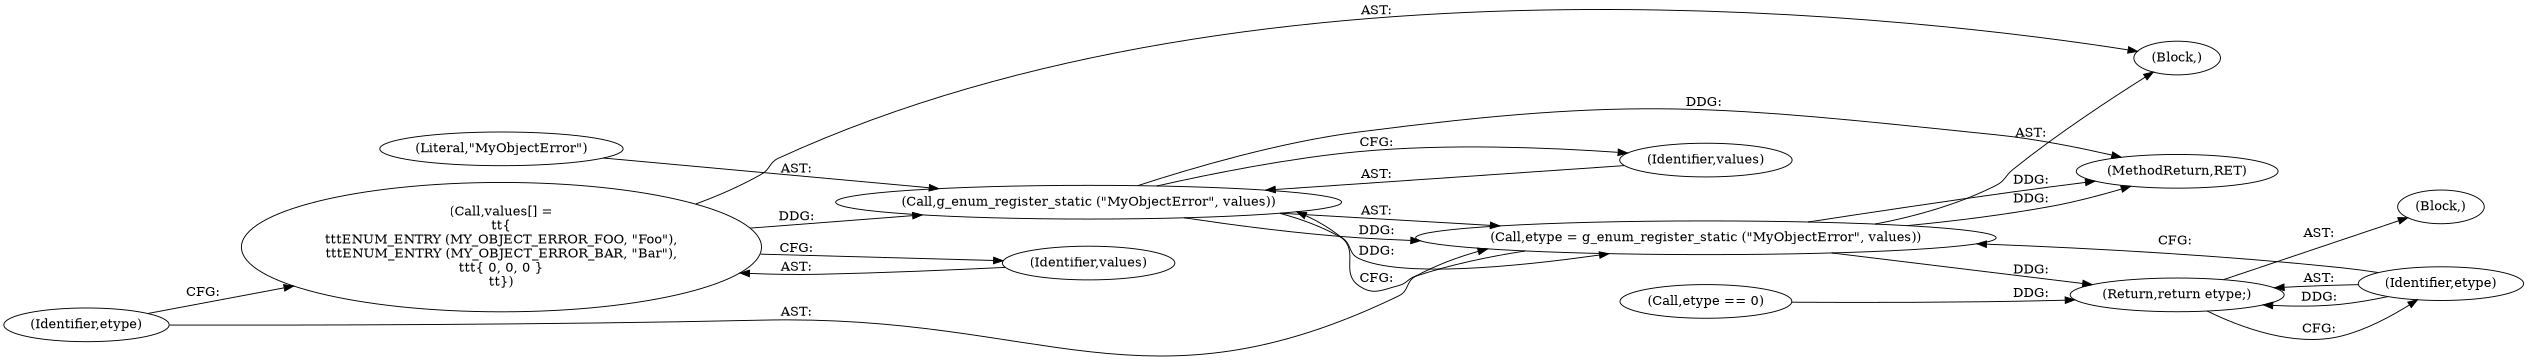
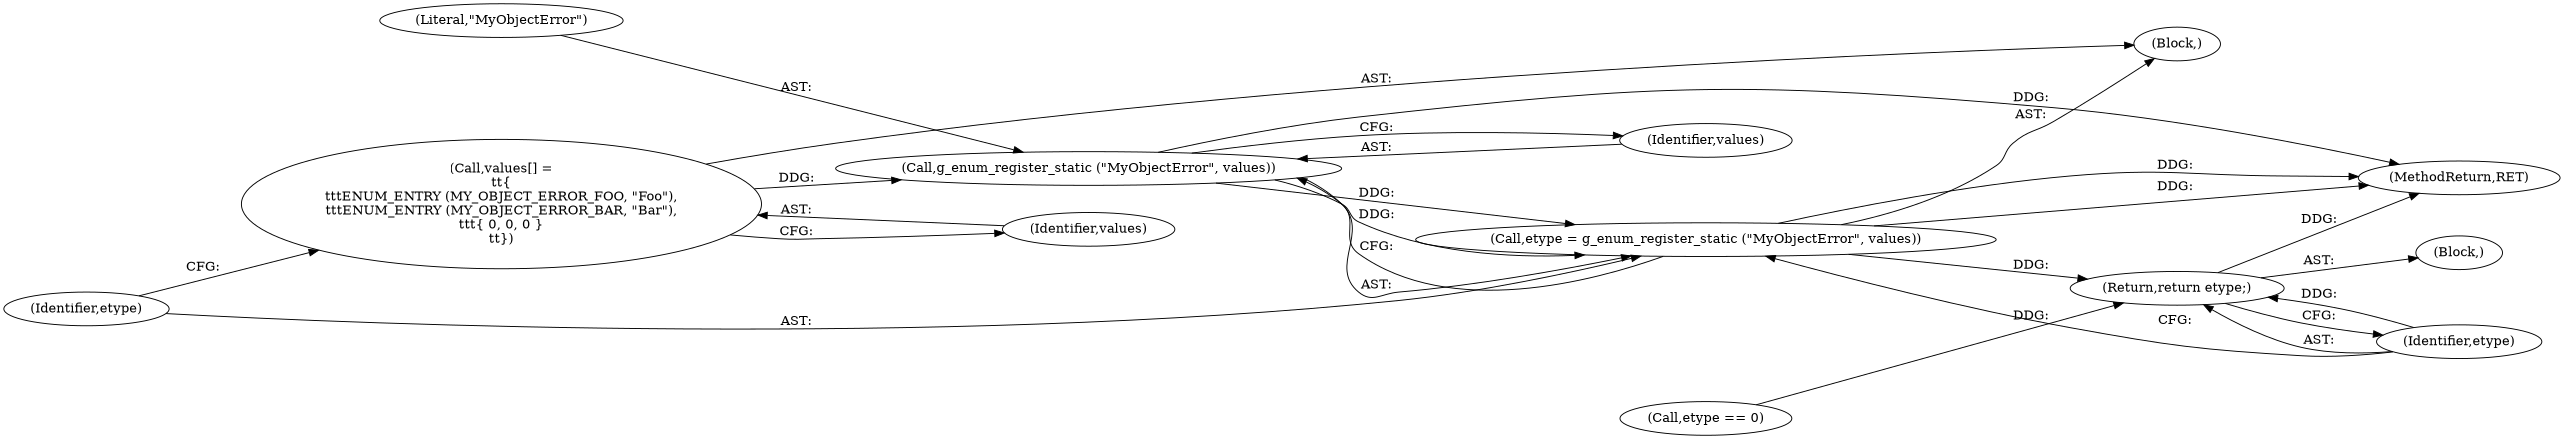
edge "(Return,return etype;)" -> "(MethodReturn,RET)": added, label "DDG:"
